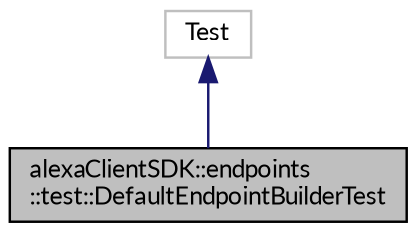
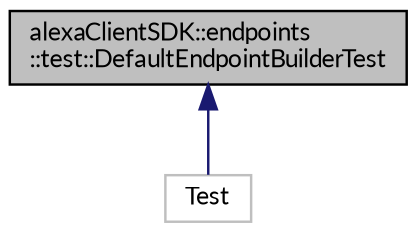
edge "alexaClientSDK::endpoints ::test::DefaultEndpointBuilderTest" -> "Test": reversed
